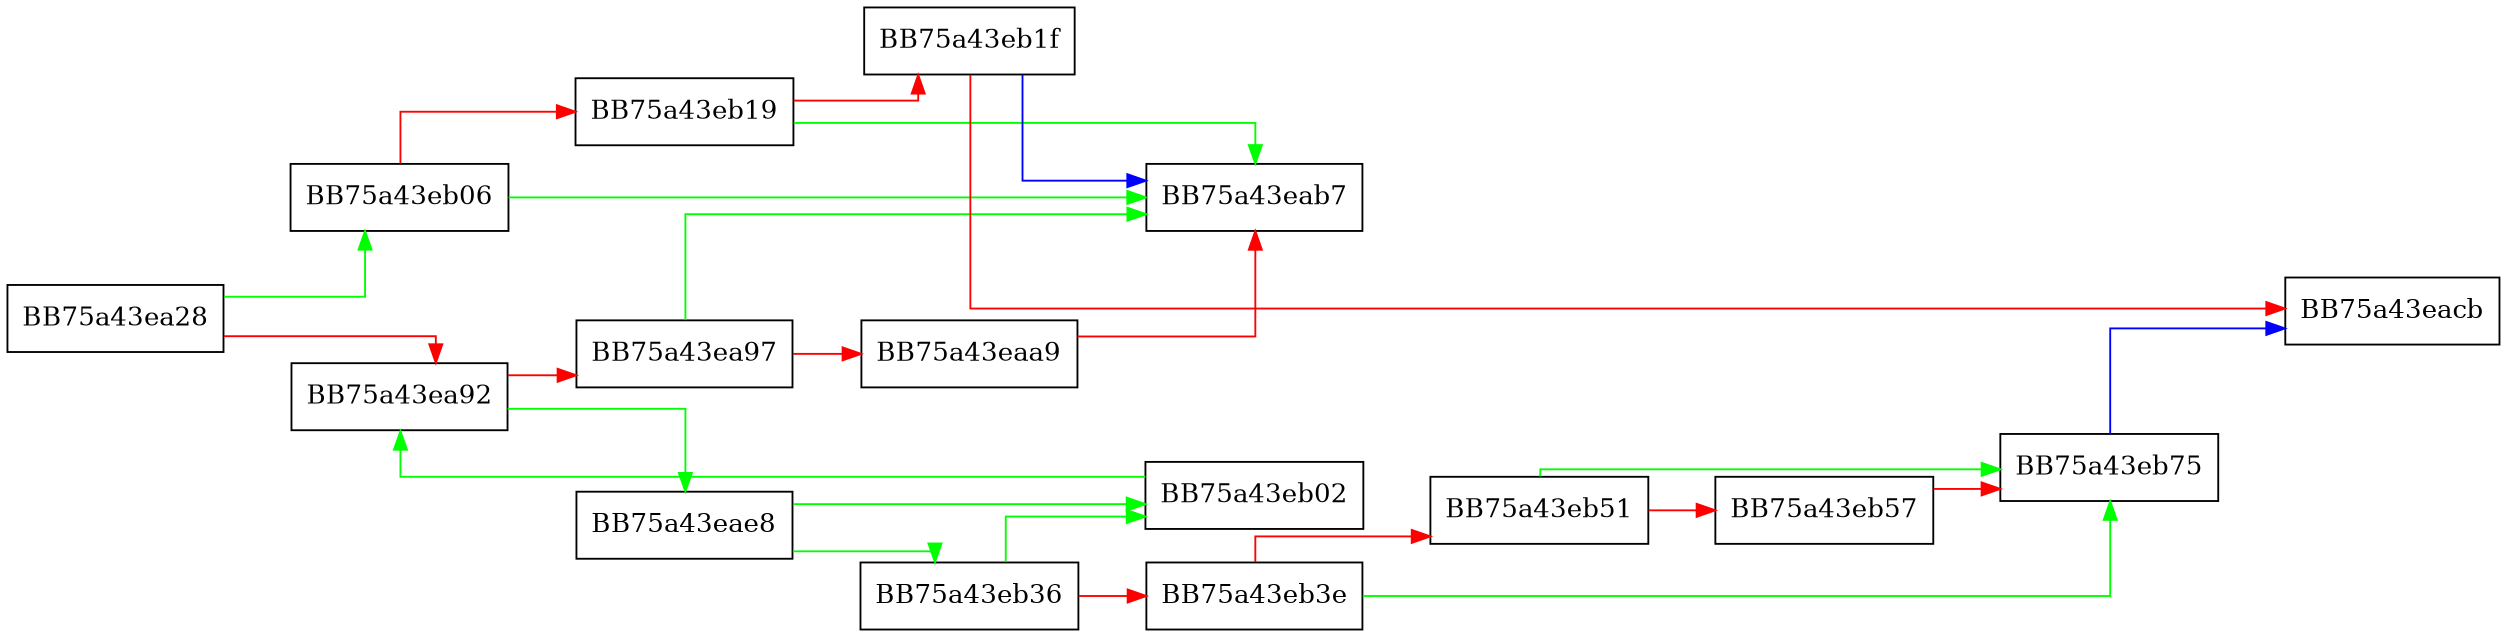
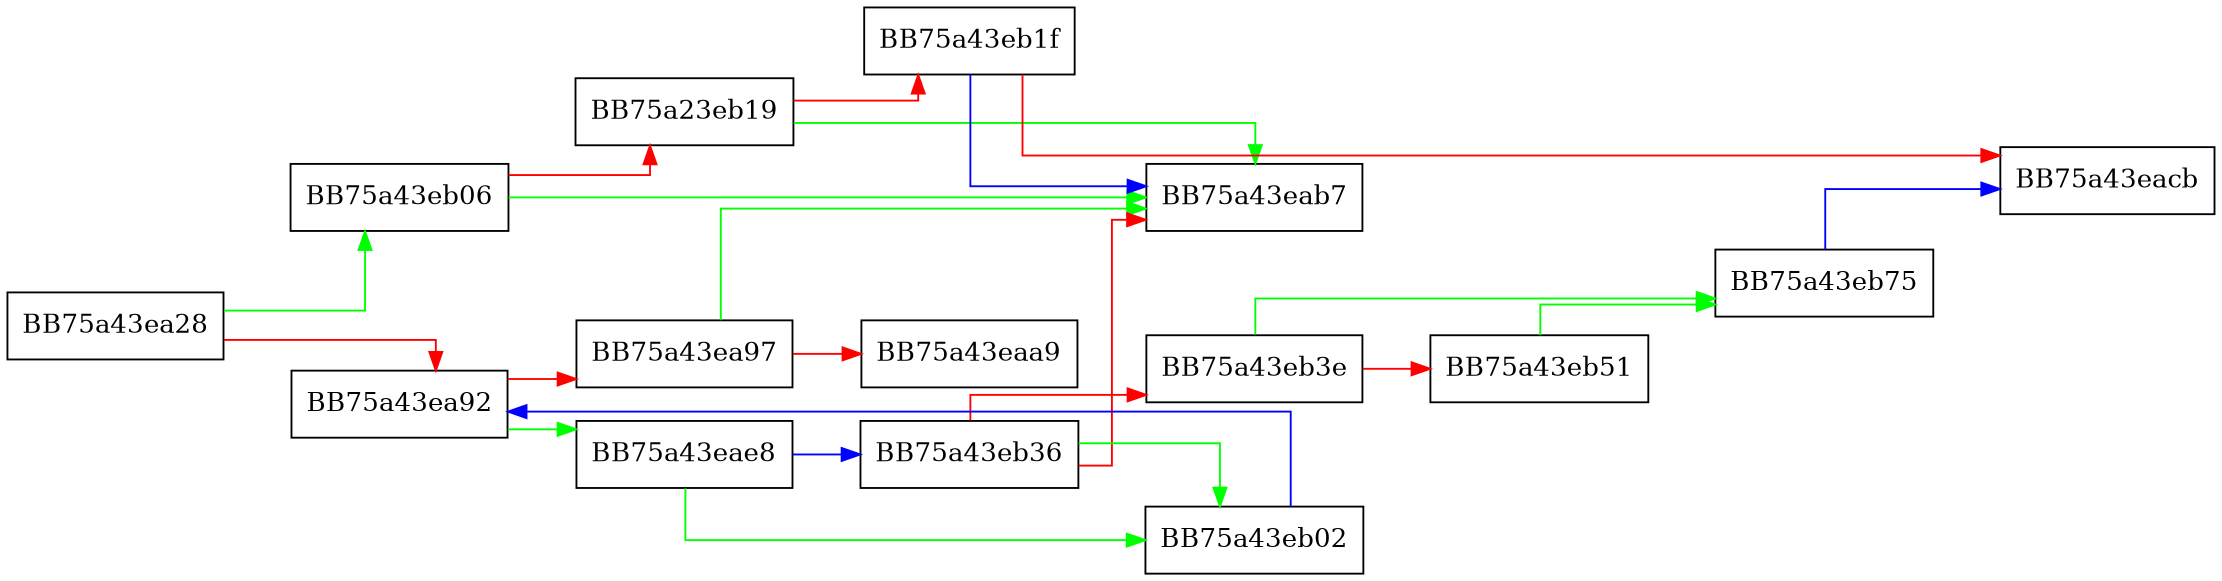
node "BB75a43eb19": label "BB75a43eb19" -> "BB75a23eb19"
edge "BB75a43eaa9" -> "BB75a43eab7": now "BB75a43eb36" -> "BB75a43eab7"
edge "BB75a43eb02" -> "BB75a43ea92": color green -> blue
node "BB75a43eb57": removed
edge "BB75a43eae8" -> "BB75a43eb36": color green -> blue
